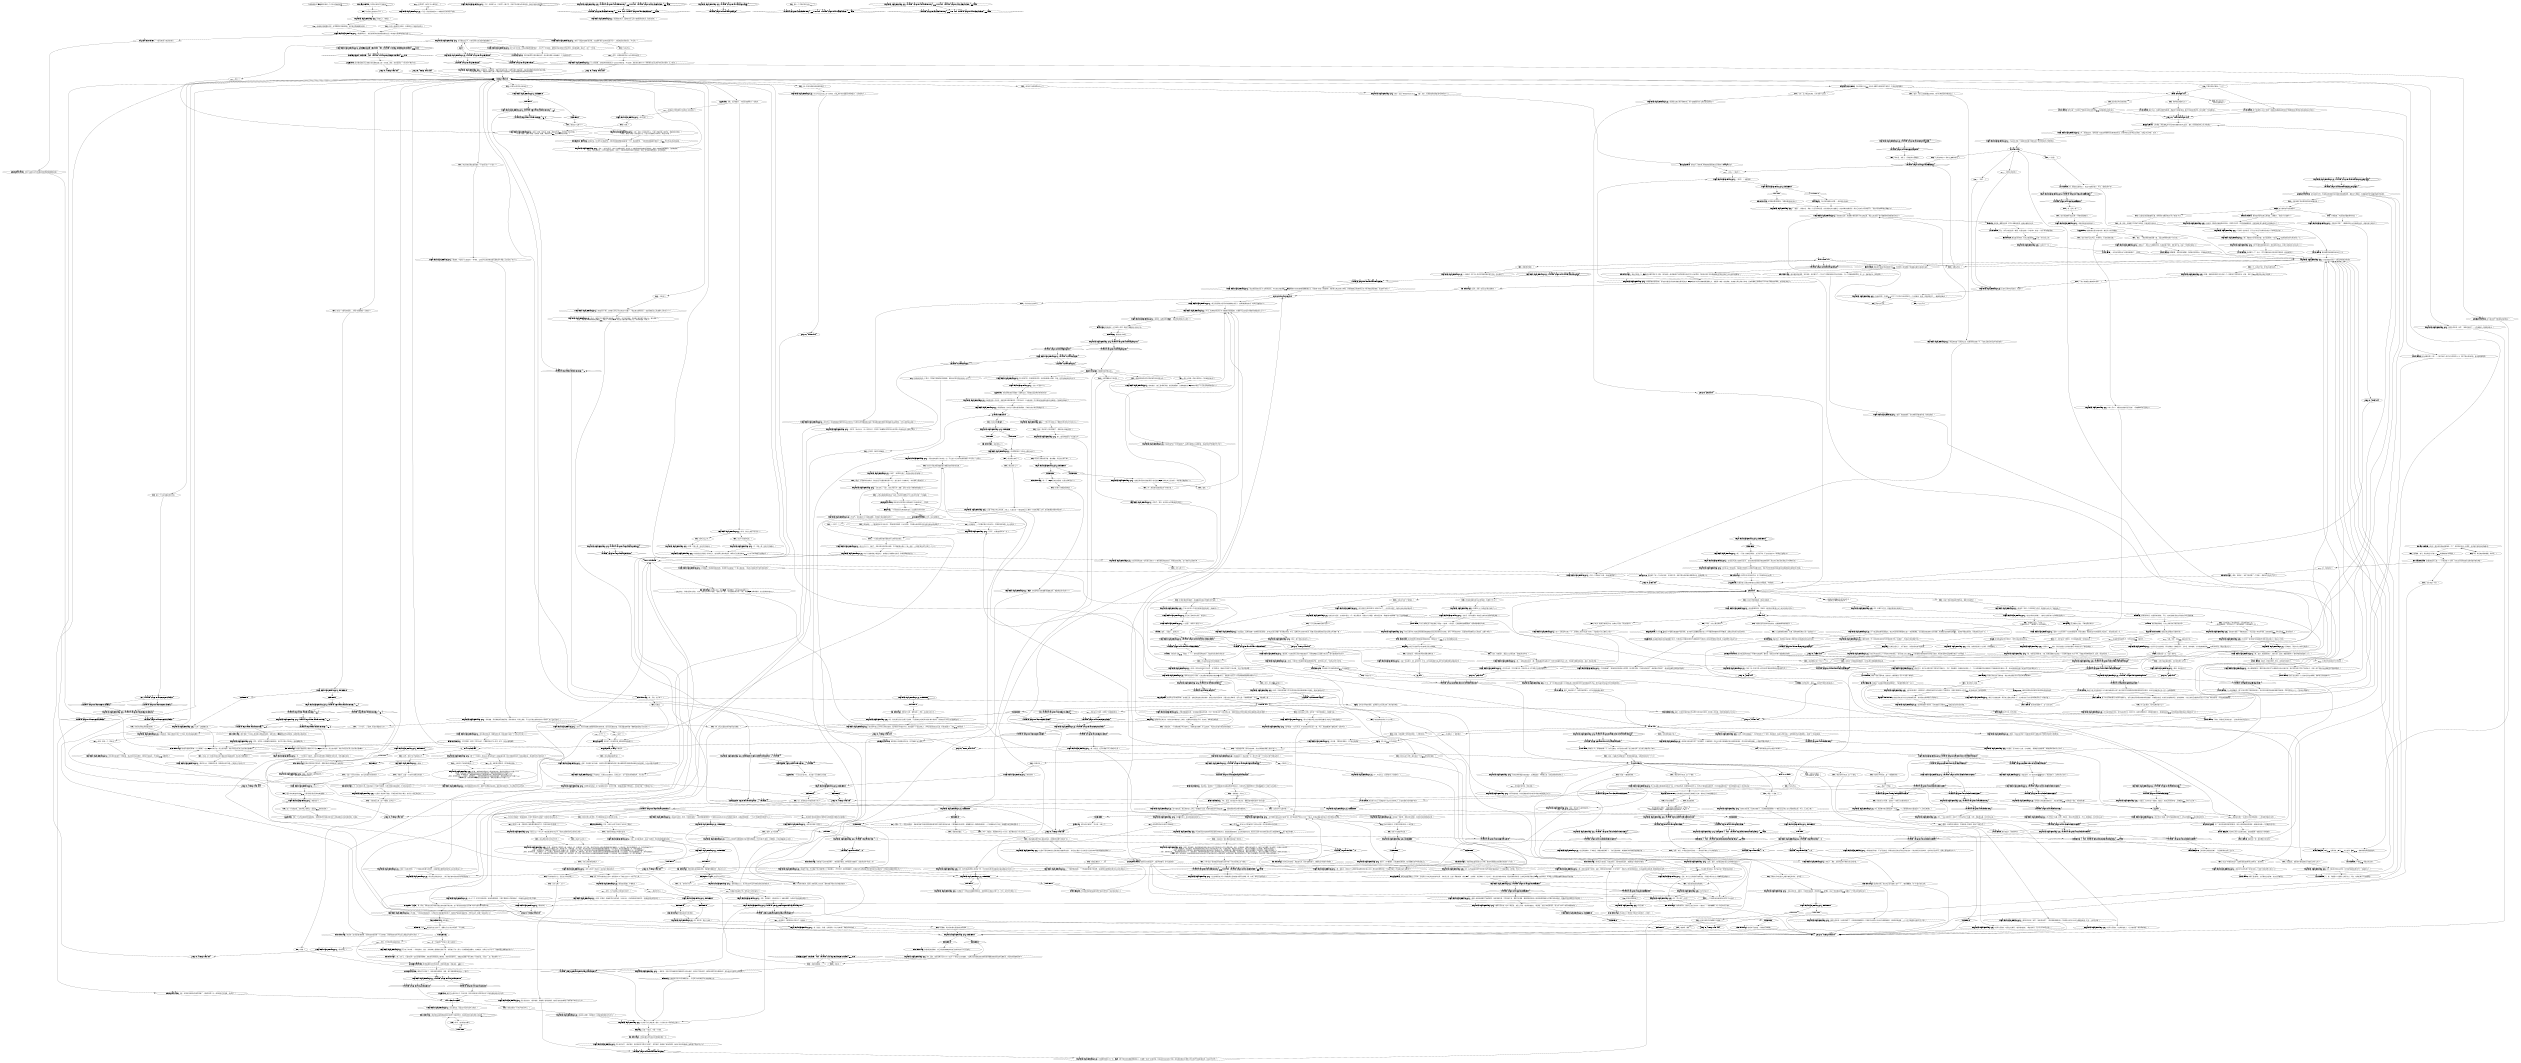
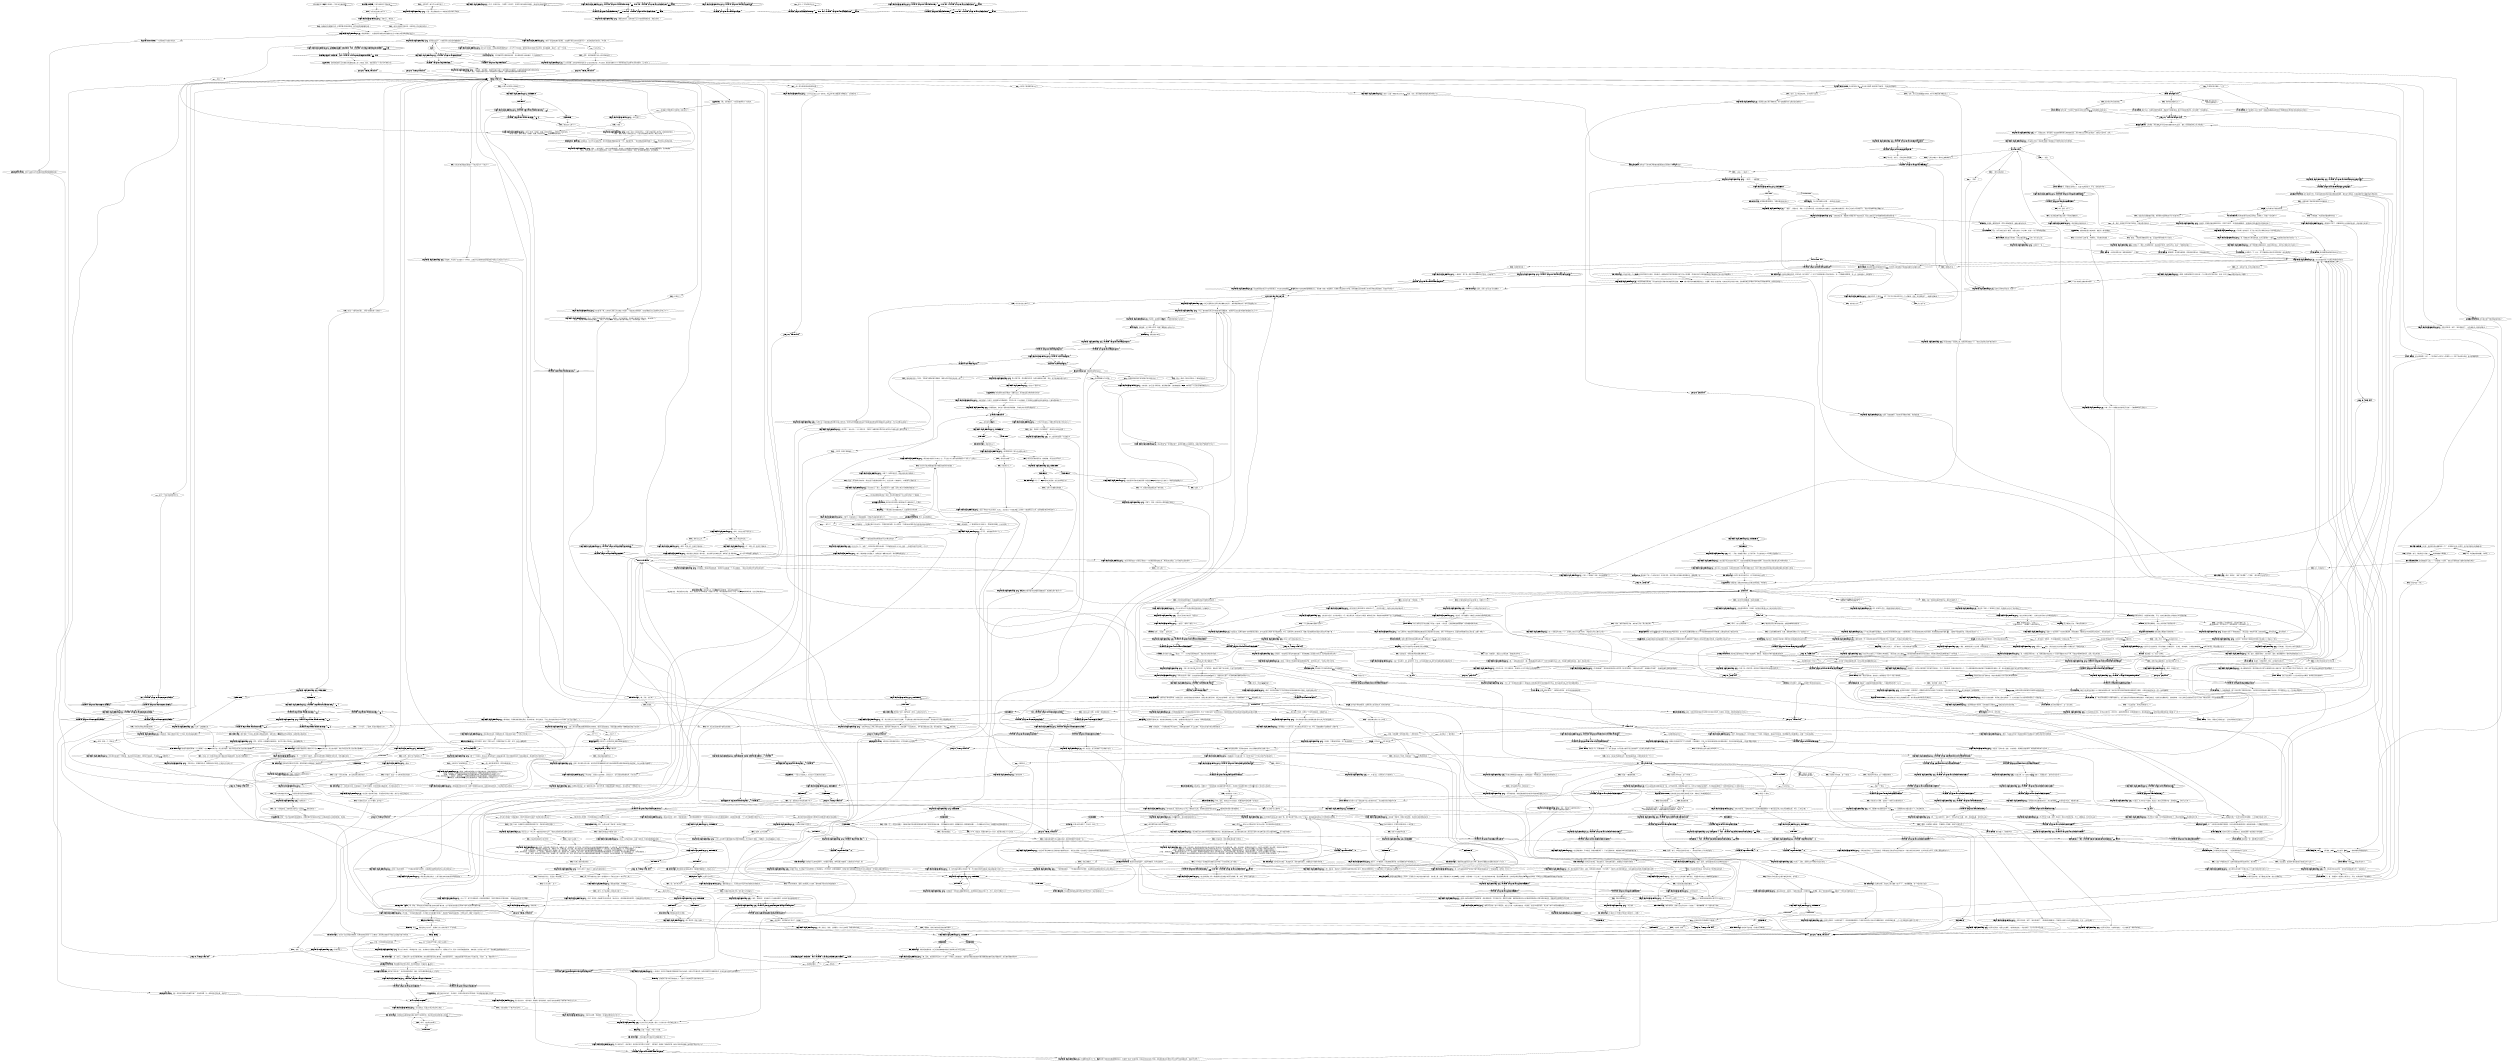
node "You: 自信地点点头。": shape diamond -> ellipse
node "Rhetoric: 让你想到了那个叫乔伊斯的女人，不是吗？白给钱是不会变成有钱人的。": shape diamond -> ellipse
